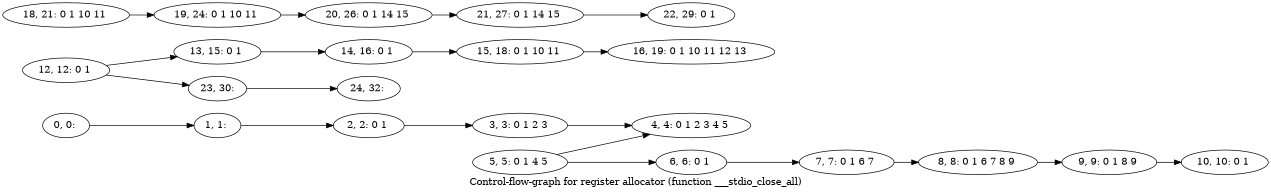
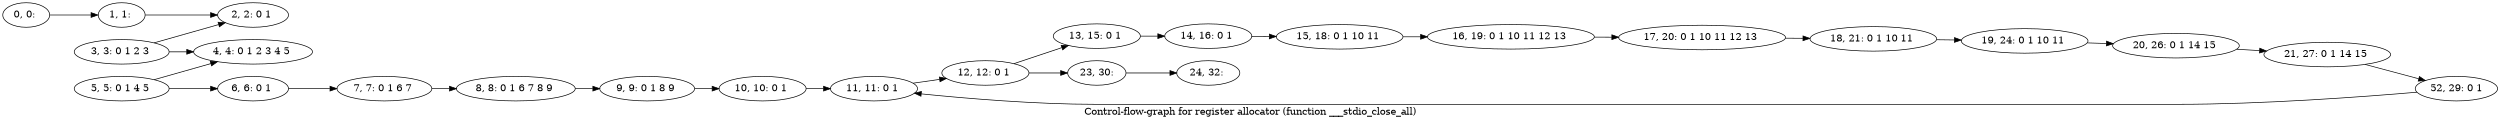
node "22, 29: 0 1": label "22, 29: 0 1" -> "52, 29: 0 1"
node "17, 20: 0 1 10 11 12 13": added
node "11, 11: 0 1": added
edge "2, 2: 0 1" -> "3, 3: 0 1 2 3": reversed
